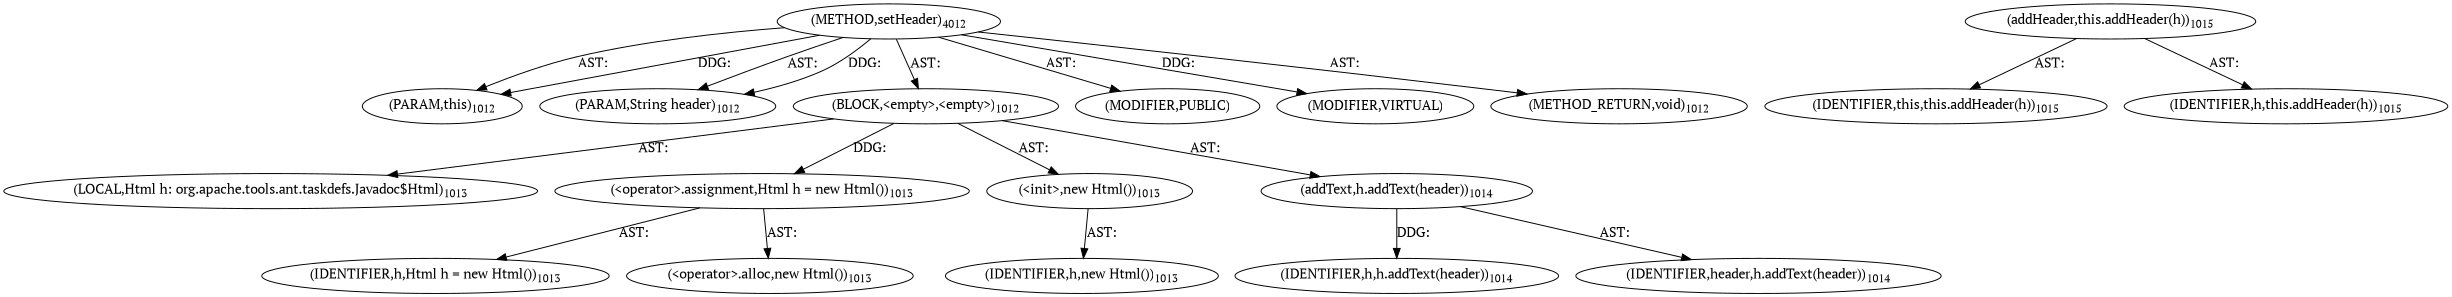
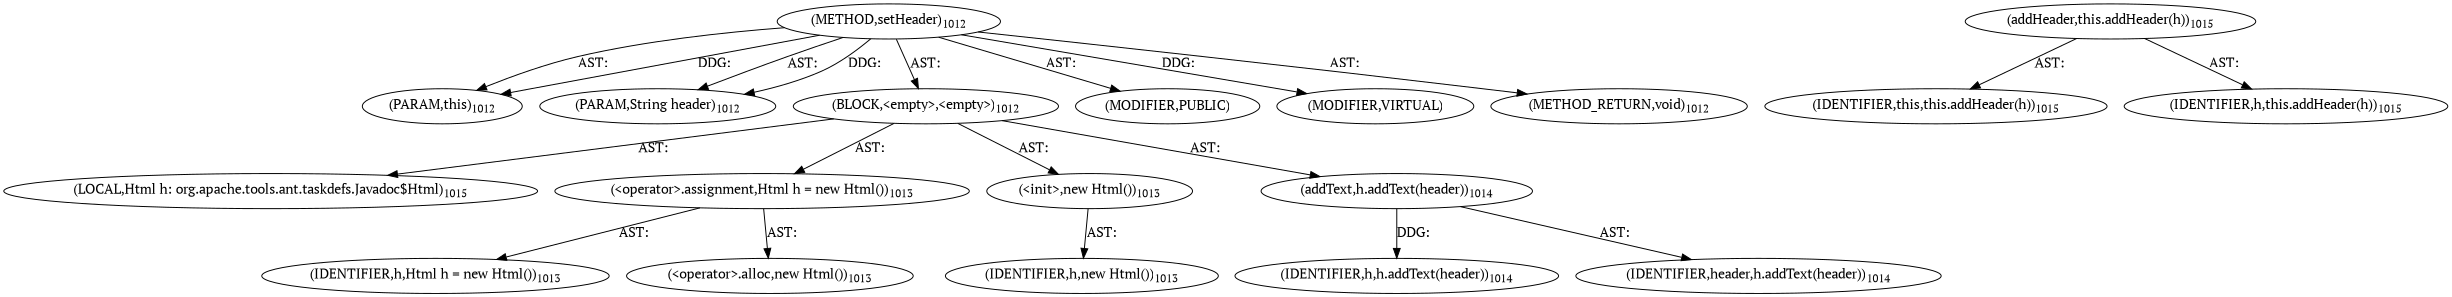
node "(METHOD,setHeader)": text "4012" -> "1012"
edge "(BLOCK,<empty>,<empty>)" -> "(<operator>.assignment,Html h = new Html())": label "DDG: " -> "AST: "
node "(LOCAL,Html h: org.apache.tools.ant.taskdefs.Javadoc$Html)": text "1013" -> "1015"
